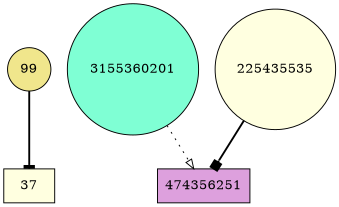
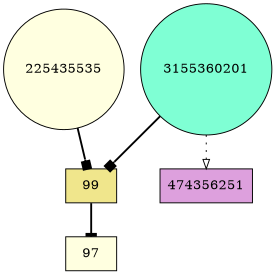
node "99": shape circle -> box
edge "3155360201" -> "99": added
edge "225435535" -> "474356251": now "225435535" -> "99"
node "37": label "37" -> "97"
